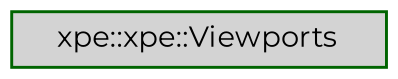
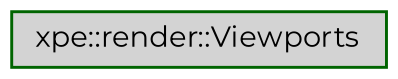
node "xpe::xpe::Viewports": label "xpe::xpe::Viewports" -> "xpe::render::Viewports"
